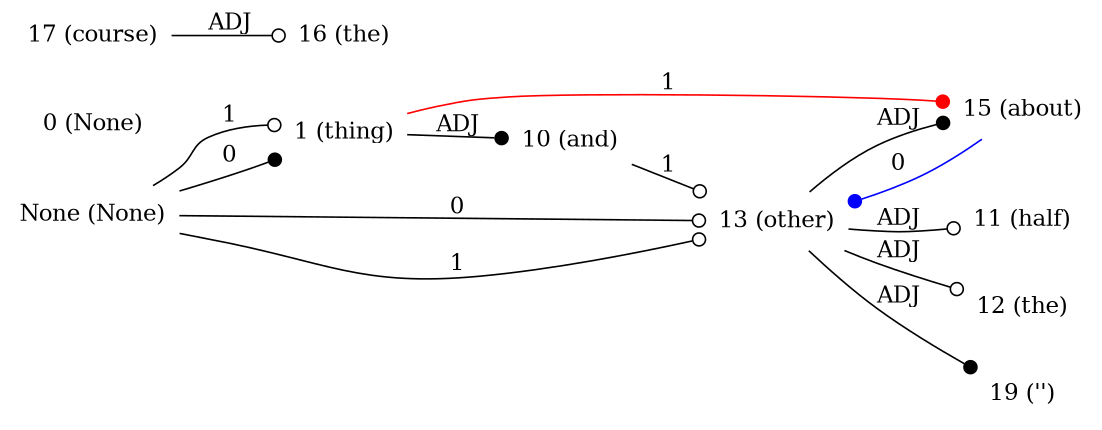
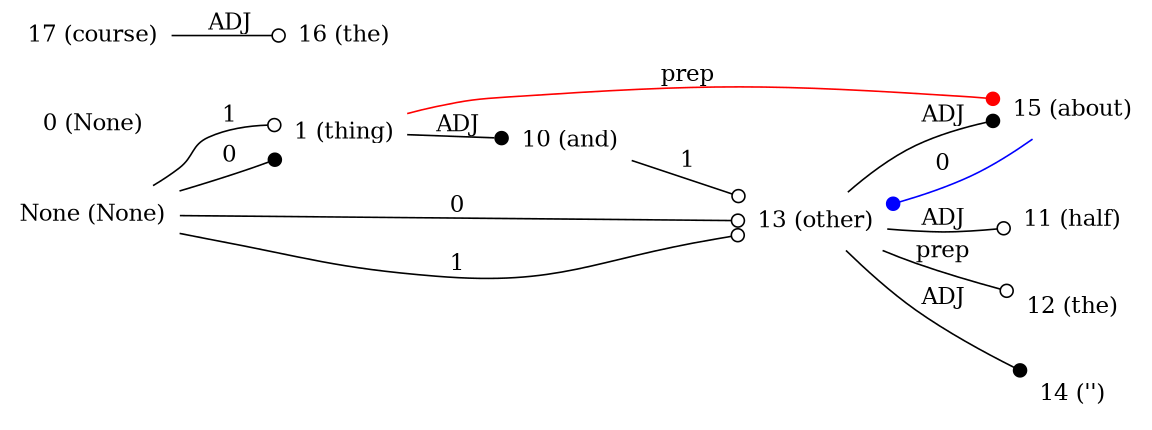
edge "1 (thing)" -> "15 (about)": label "1" -> "prep"
edge "13 (other)" -> "12 (the)": label "ADJ" -> "prep"
node "19 ('')": label "19 ('')" -> "14 ('')"
